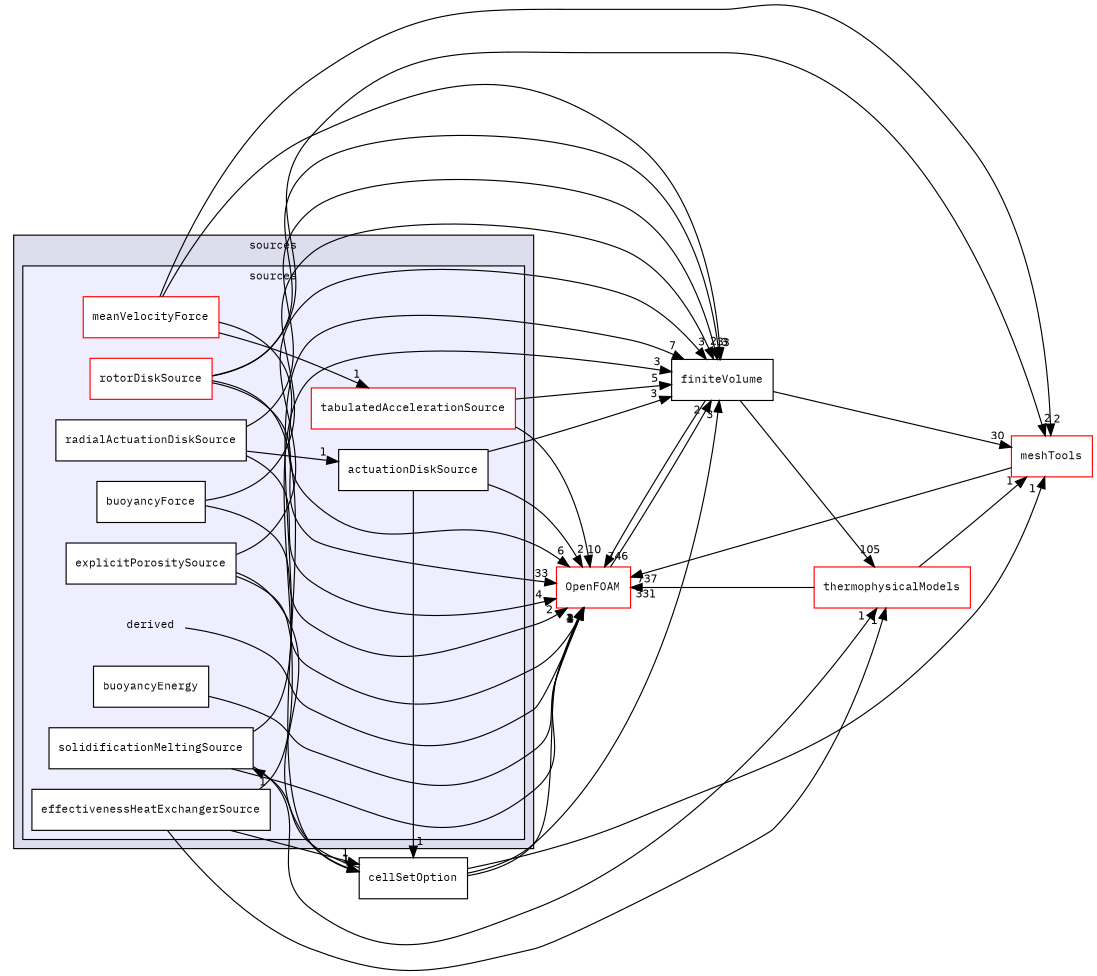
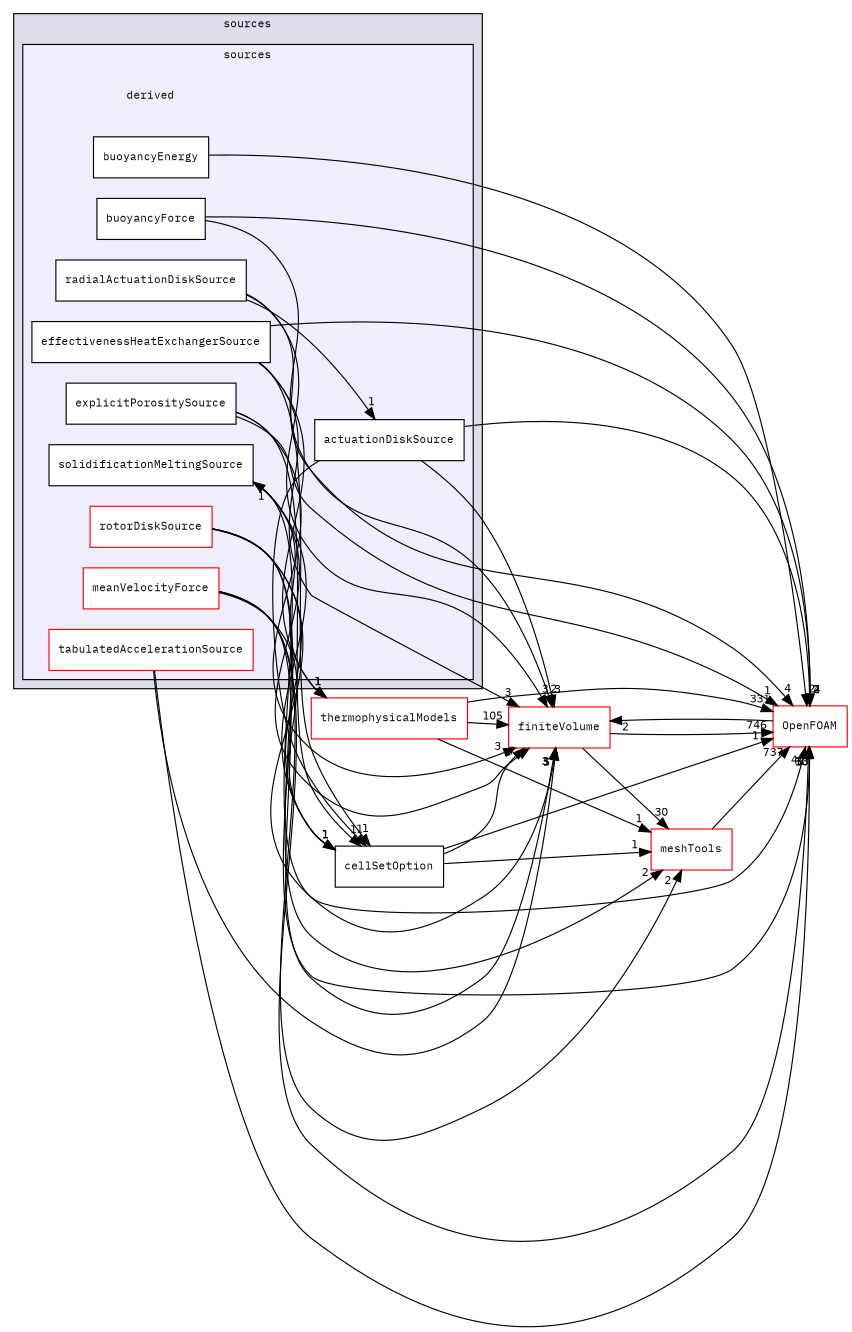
edge "meanVelocityForce" -> "tabulatedAccelerationSource": now "meanVelocityForce" -> "cellSetOption"
node "finiteVolume": color black -> red
edge "finiteVolume" -> "thermophysicalModels": reversed
edge "derived" -> "OpenFOAM": now "effectivenessHeatExchangerSource" -> "OpenFOAM"
